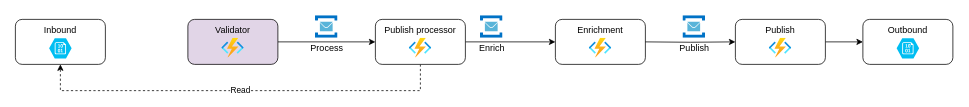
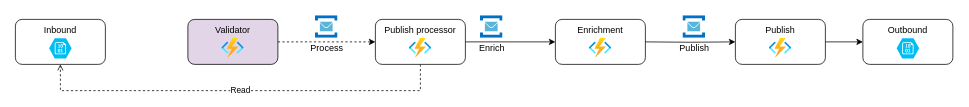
edge "Validator" -> "Publish processor": style solid -> dashed
edge "Publish processor" -> "Inbound": arrowhead classic -> open
